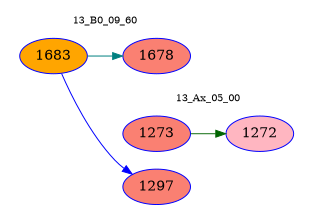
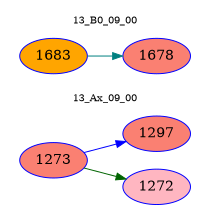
cluster "13_B0_09_60": label "13_B0_09_60" -> "13_B0_09_00"
cluster "13_Ax_05_00": label "13_Ax_05_00" -> "13_Ax_09_00"
edge "1683" -> "1297": now "1273" -> "1297"
